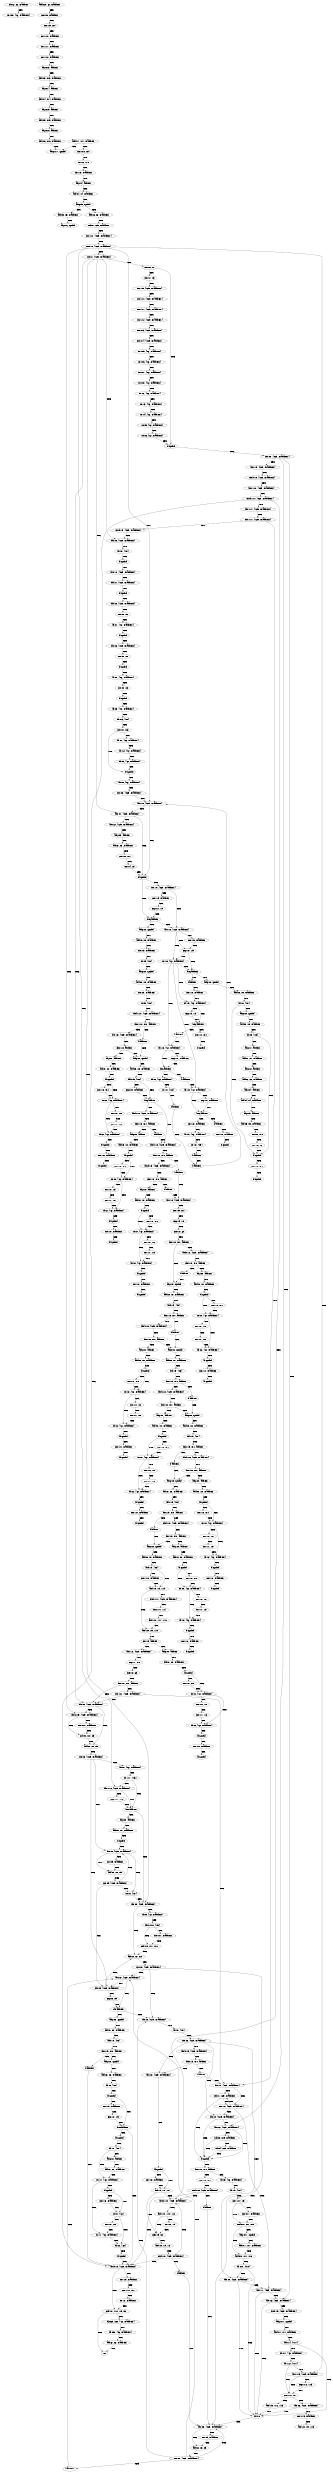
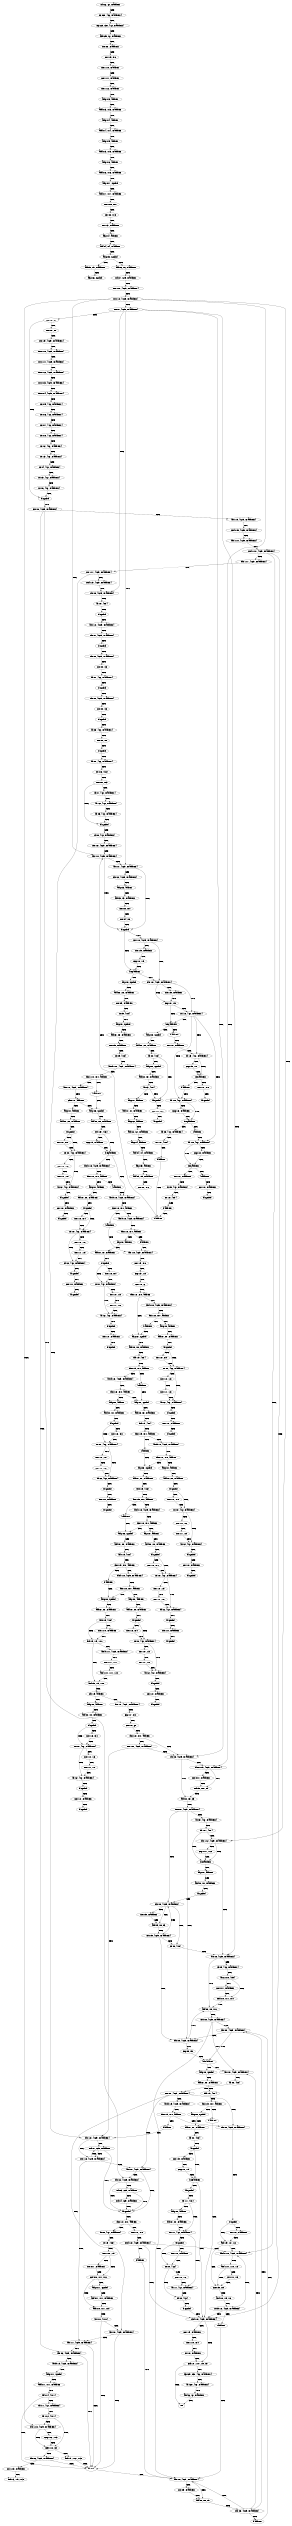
node "stp x29 , x30 , [ sp , # address ]": added
edge "add x17 , x17 , # address" -> "adrp x17 , symbol": reversed
node "mov x6 , x8": removed
